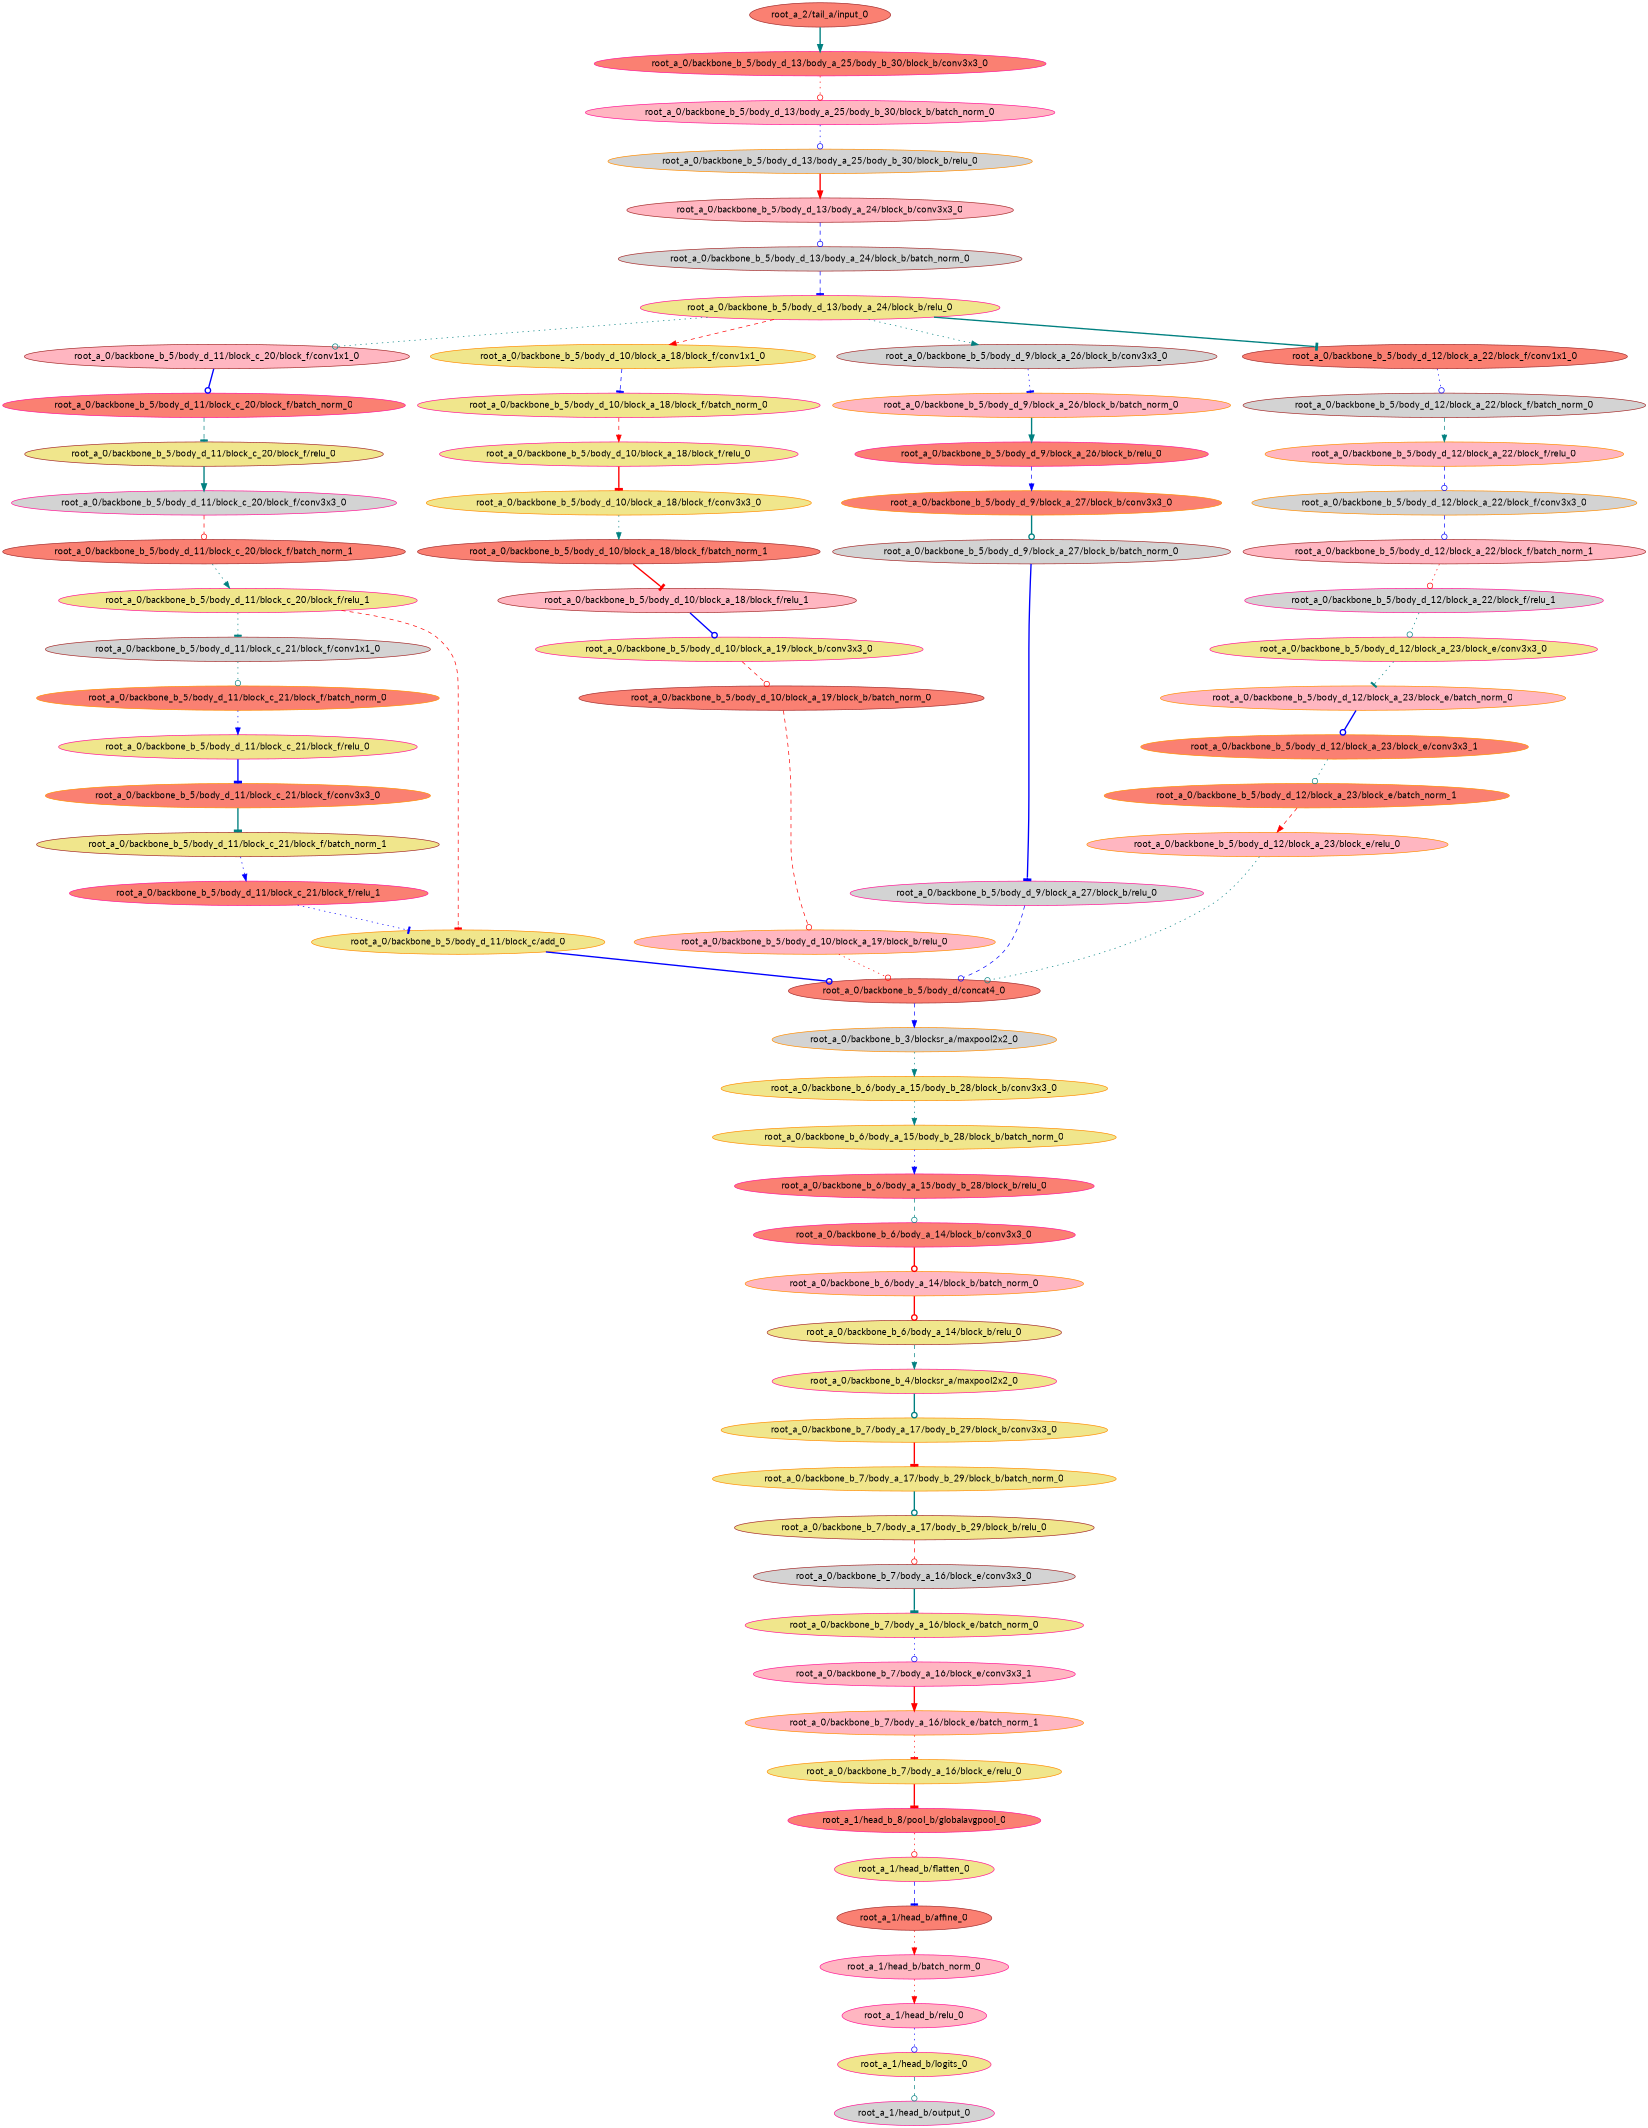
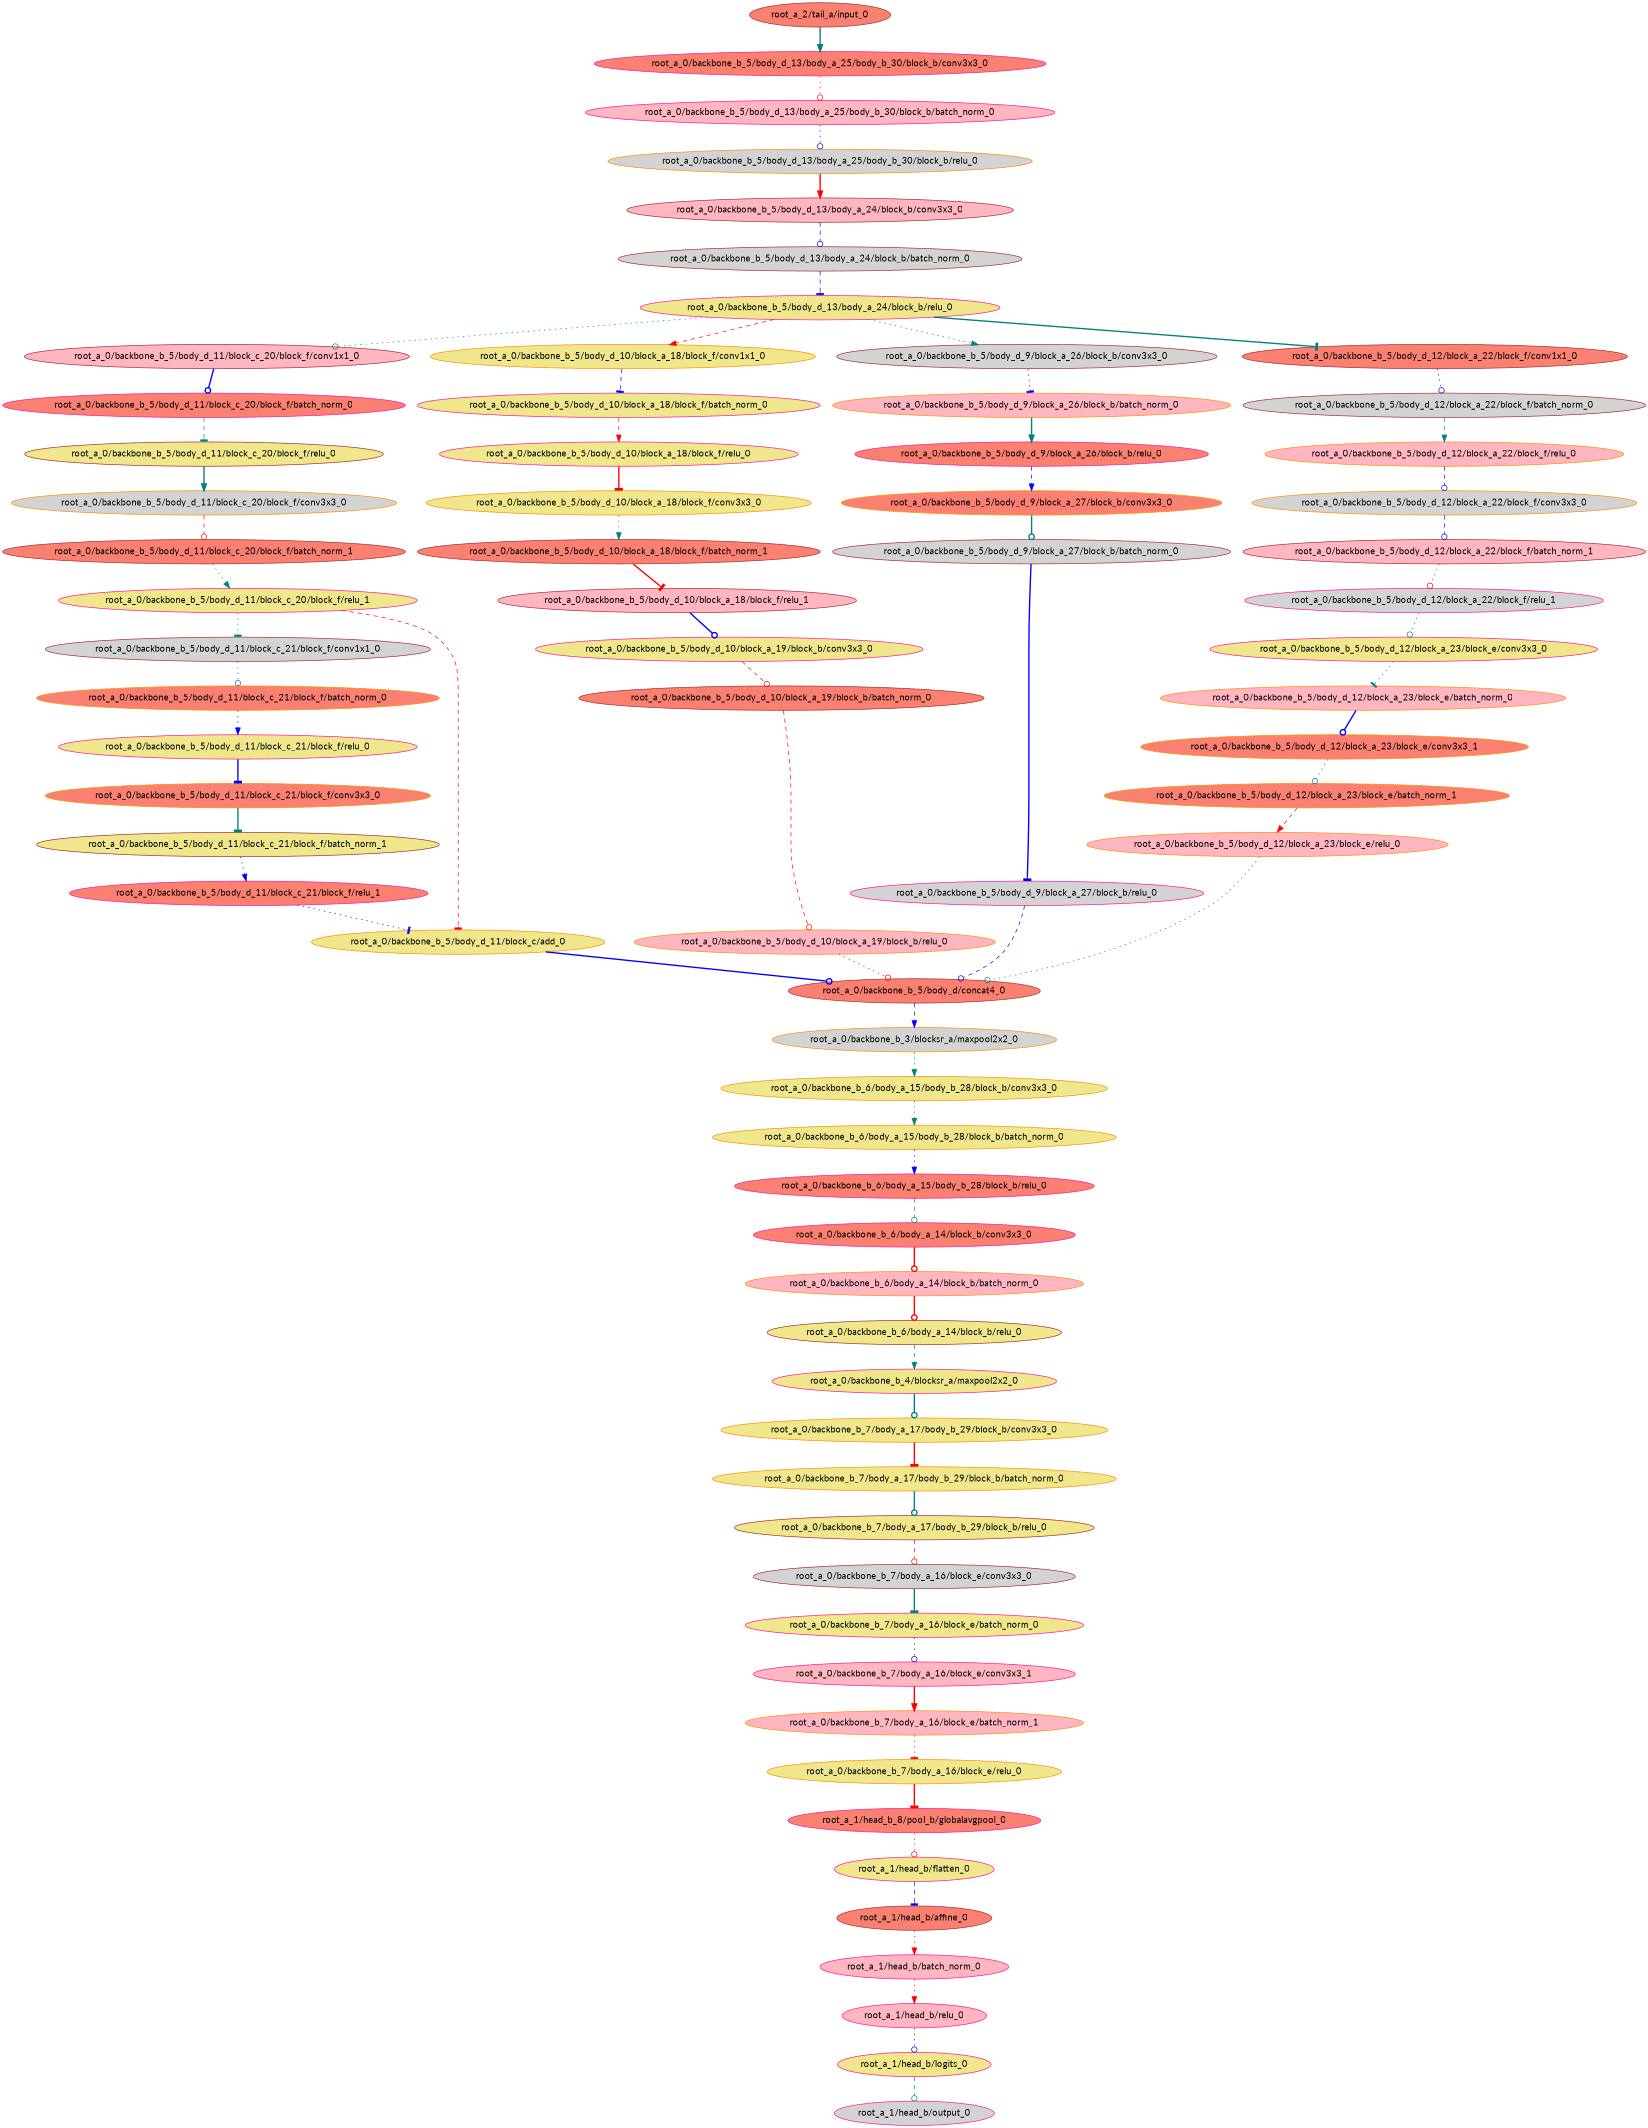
node "root_a_0/backbone_b_5/body_d_11/block_c_20/block_f/conv3x3_0": color deeppink -> darkorange
